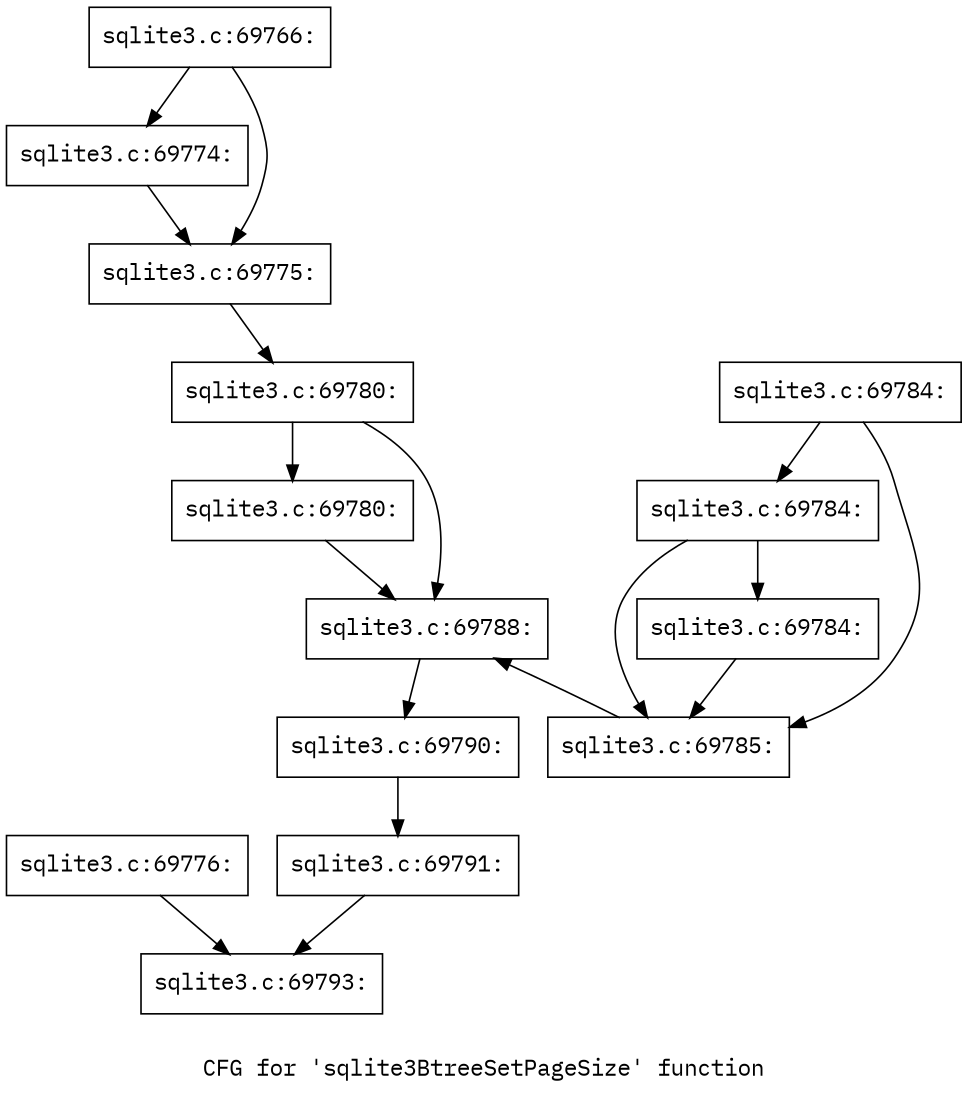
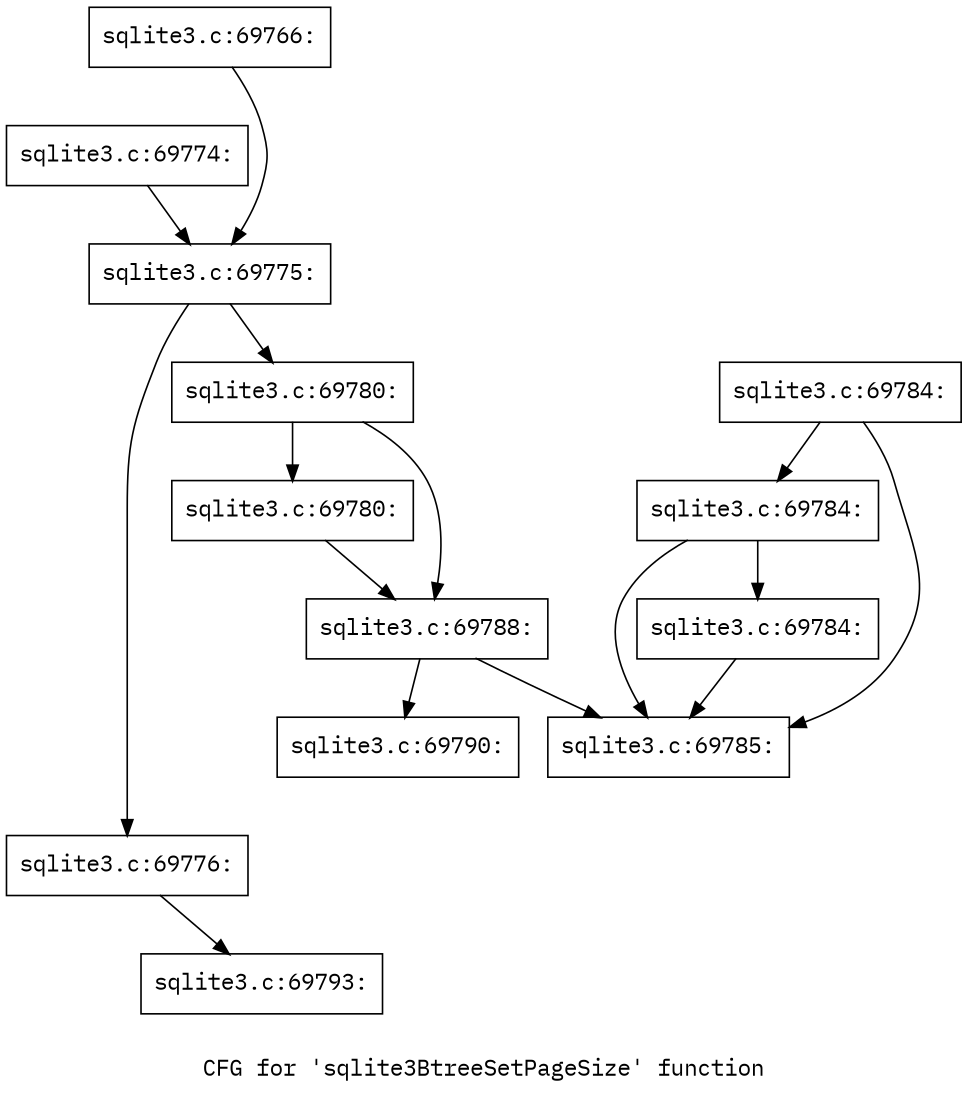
edge "sqlite3.c:69766:" -> "sqlite3.c:69774:": removed
edge "sqlite3.c:69775:" -> "sqlite3.c:69776:": added
edge "sqlite3.c:69785:" -> "sqlite3.c:69788:": reversed
node "sqlite3.c:69791:": removed
